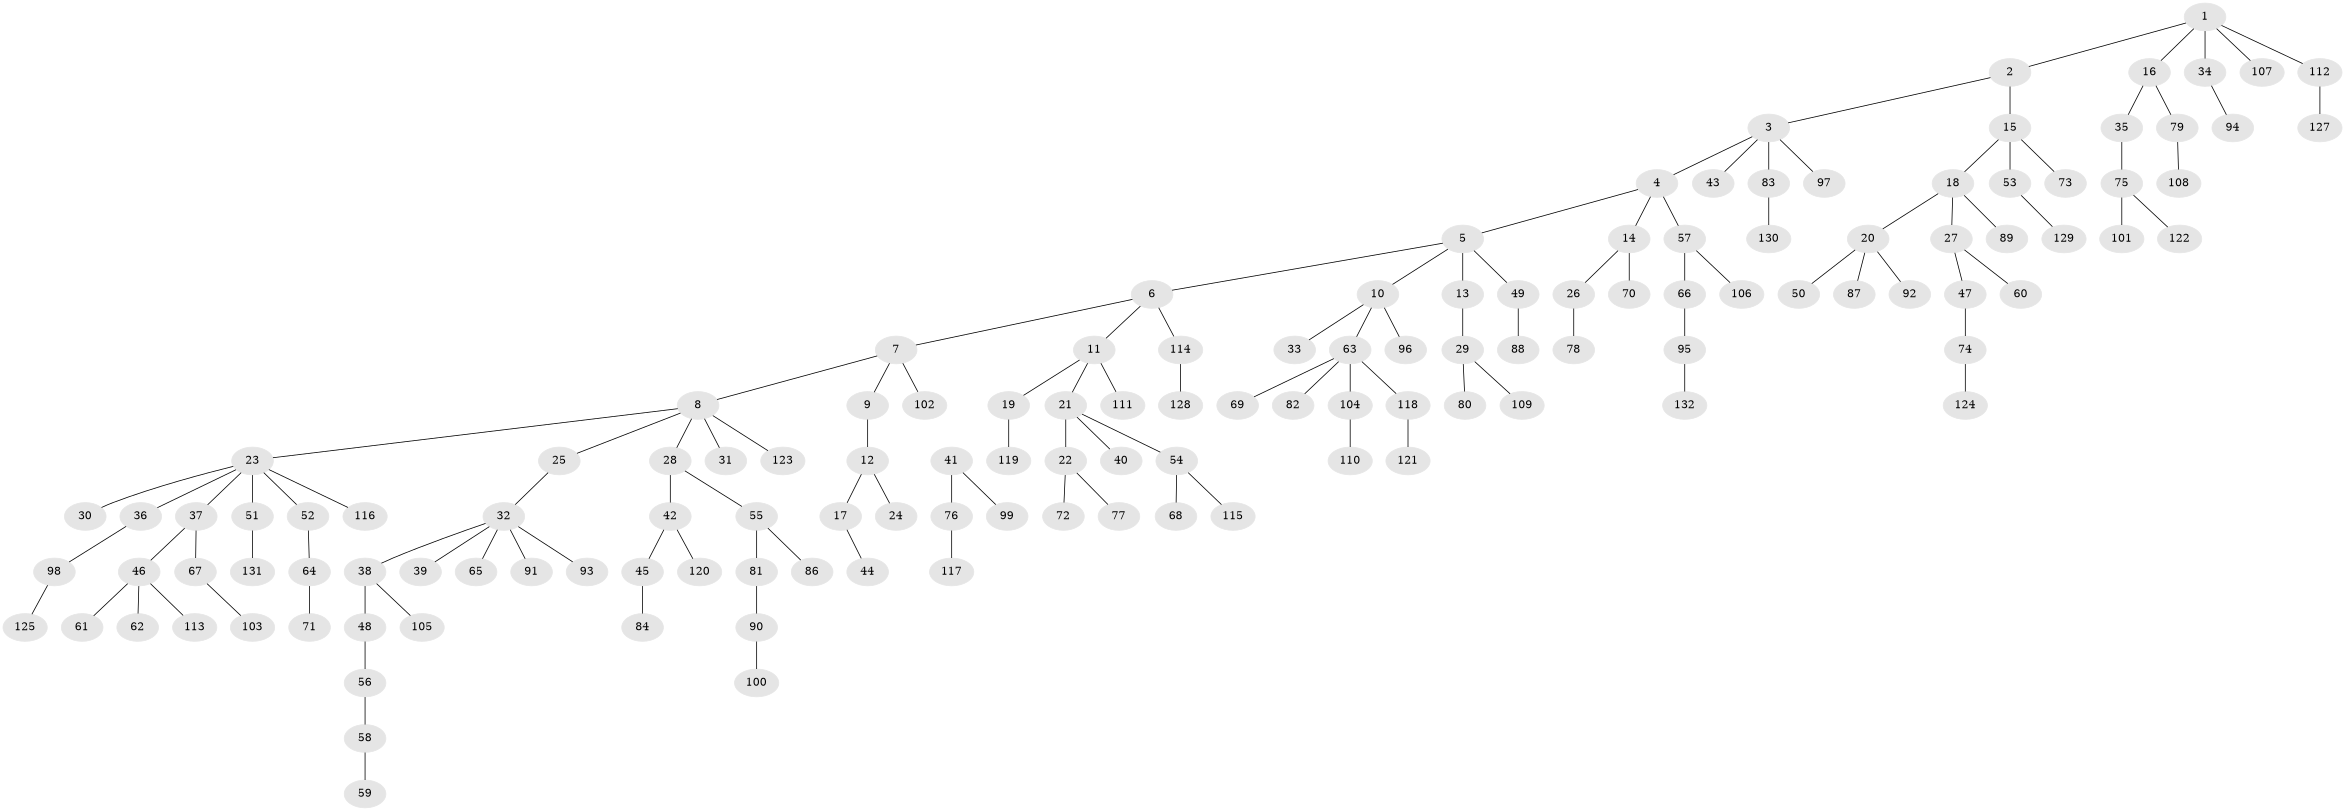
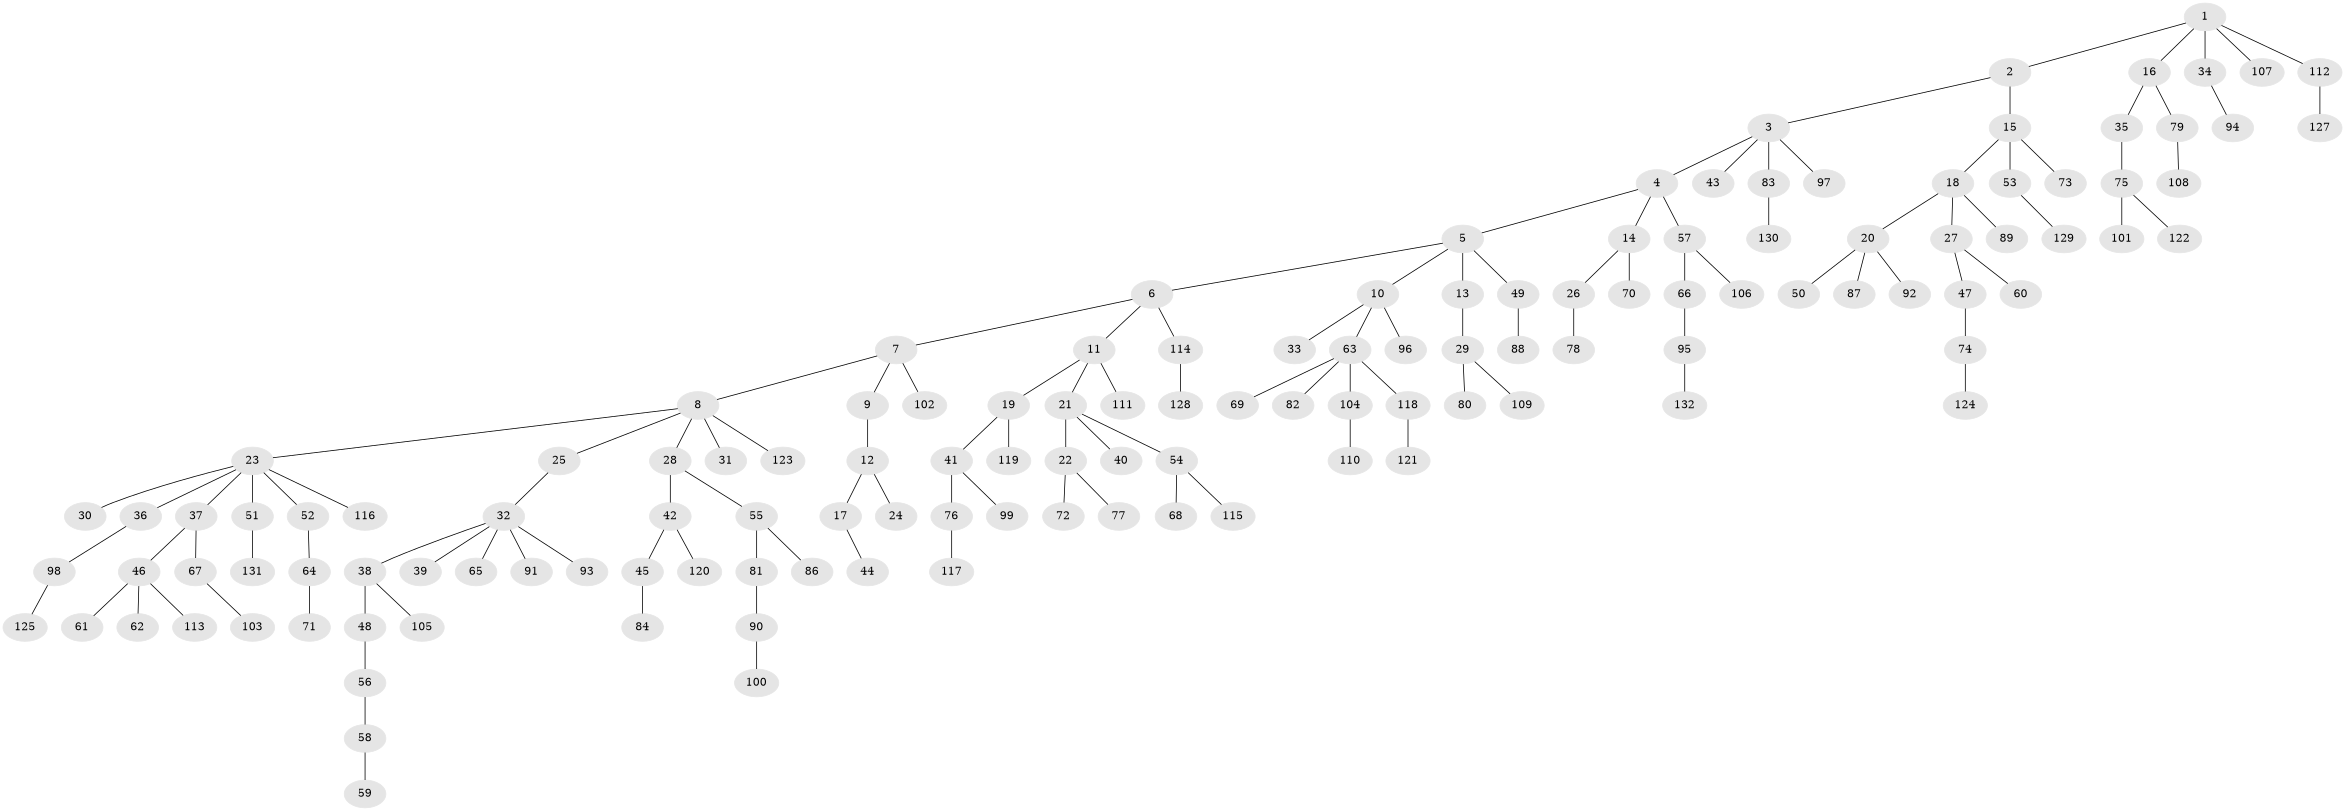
edge "19" -- "41": added
